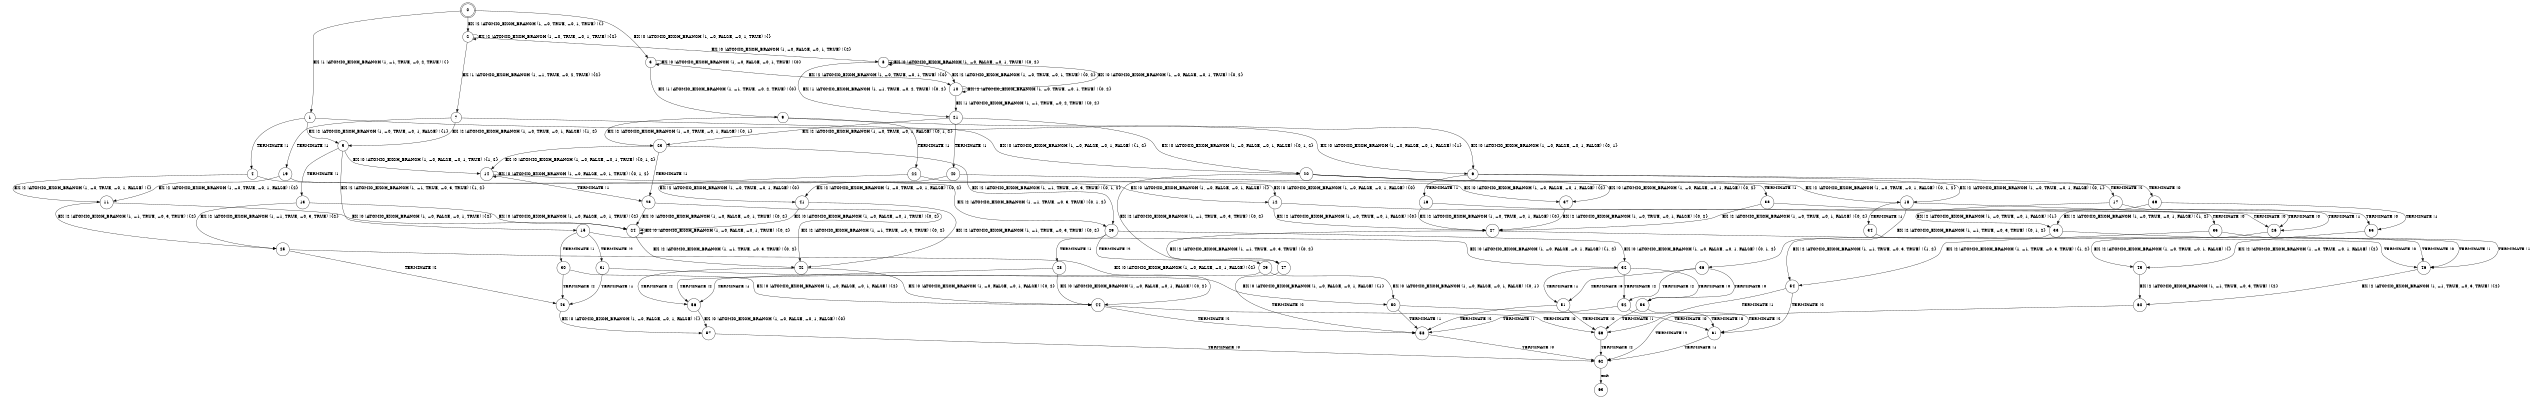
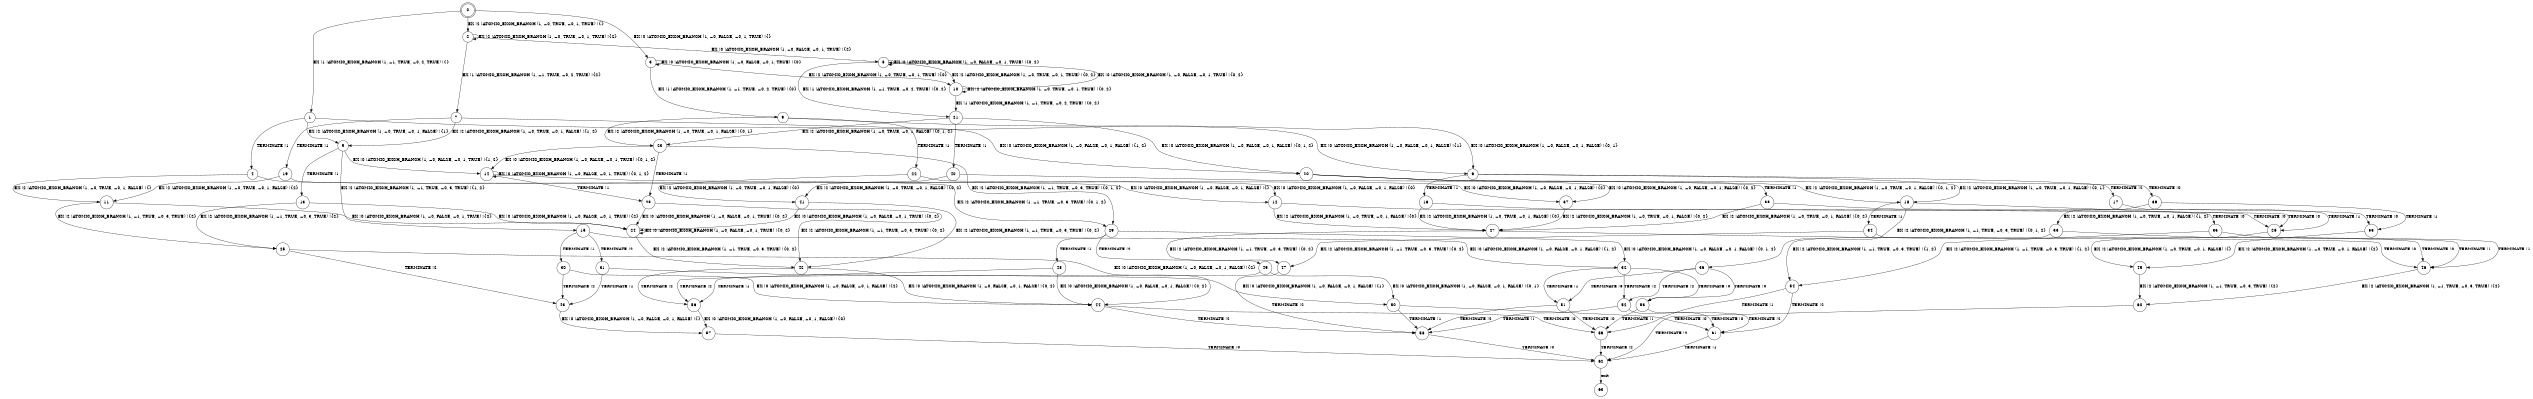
edge "20" -> "47": now "34" -> "47"
edge "17" -> "33": removed, label "EX !2 !ATOMIC_EXCH_BRANCH (1, +0, TRUE, +0, 1, FALSE) !{1}"
